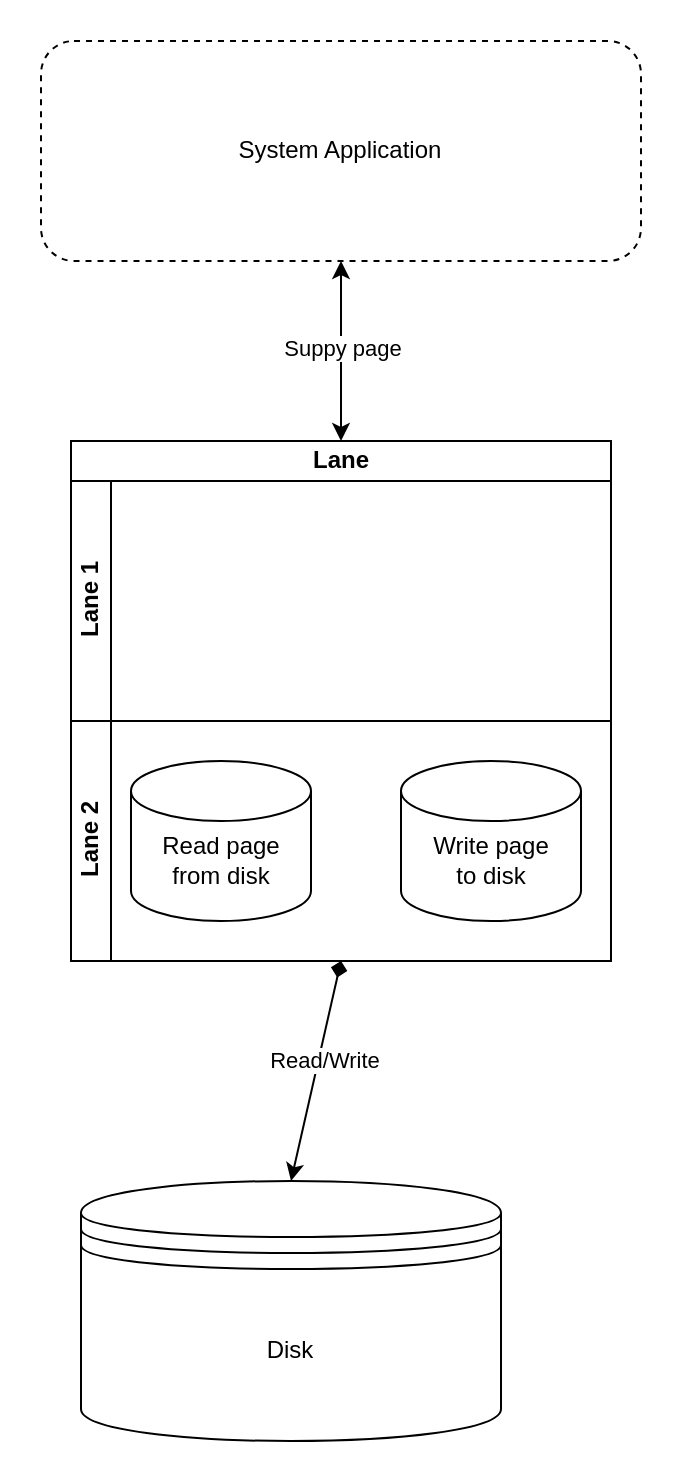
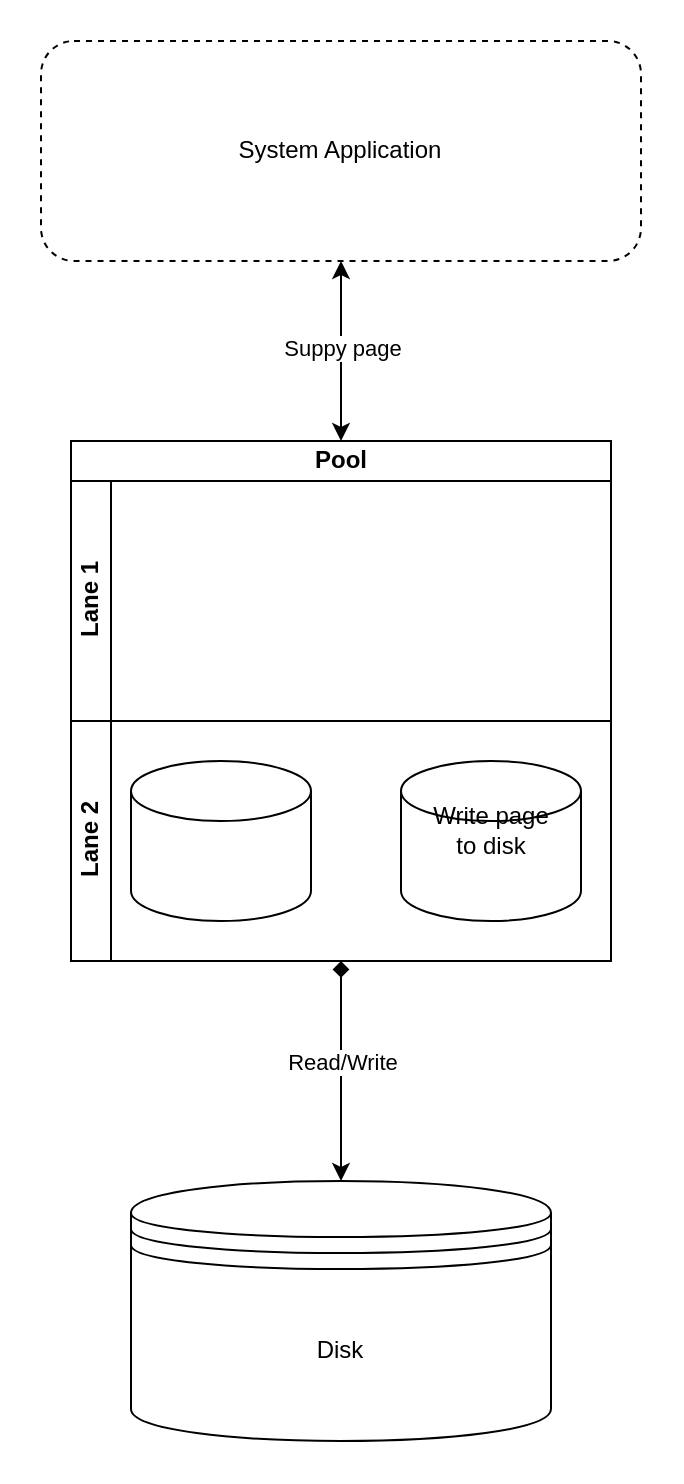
node "Lane": label "Lane" -> "Pool"
node "Read page from disk": removed
node "Write page to disk": moved (491, 861) -> (491, 831)
node "Disk": moved (291, 1311) -> (341, 1311)
